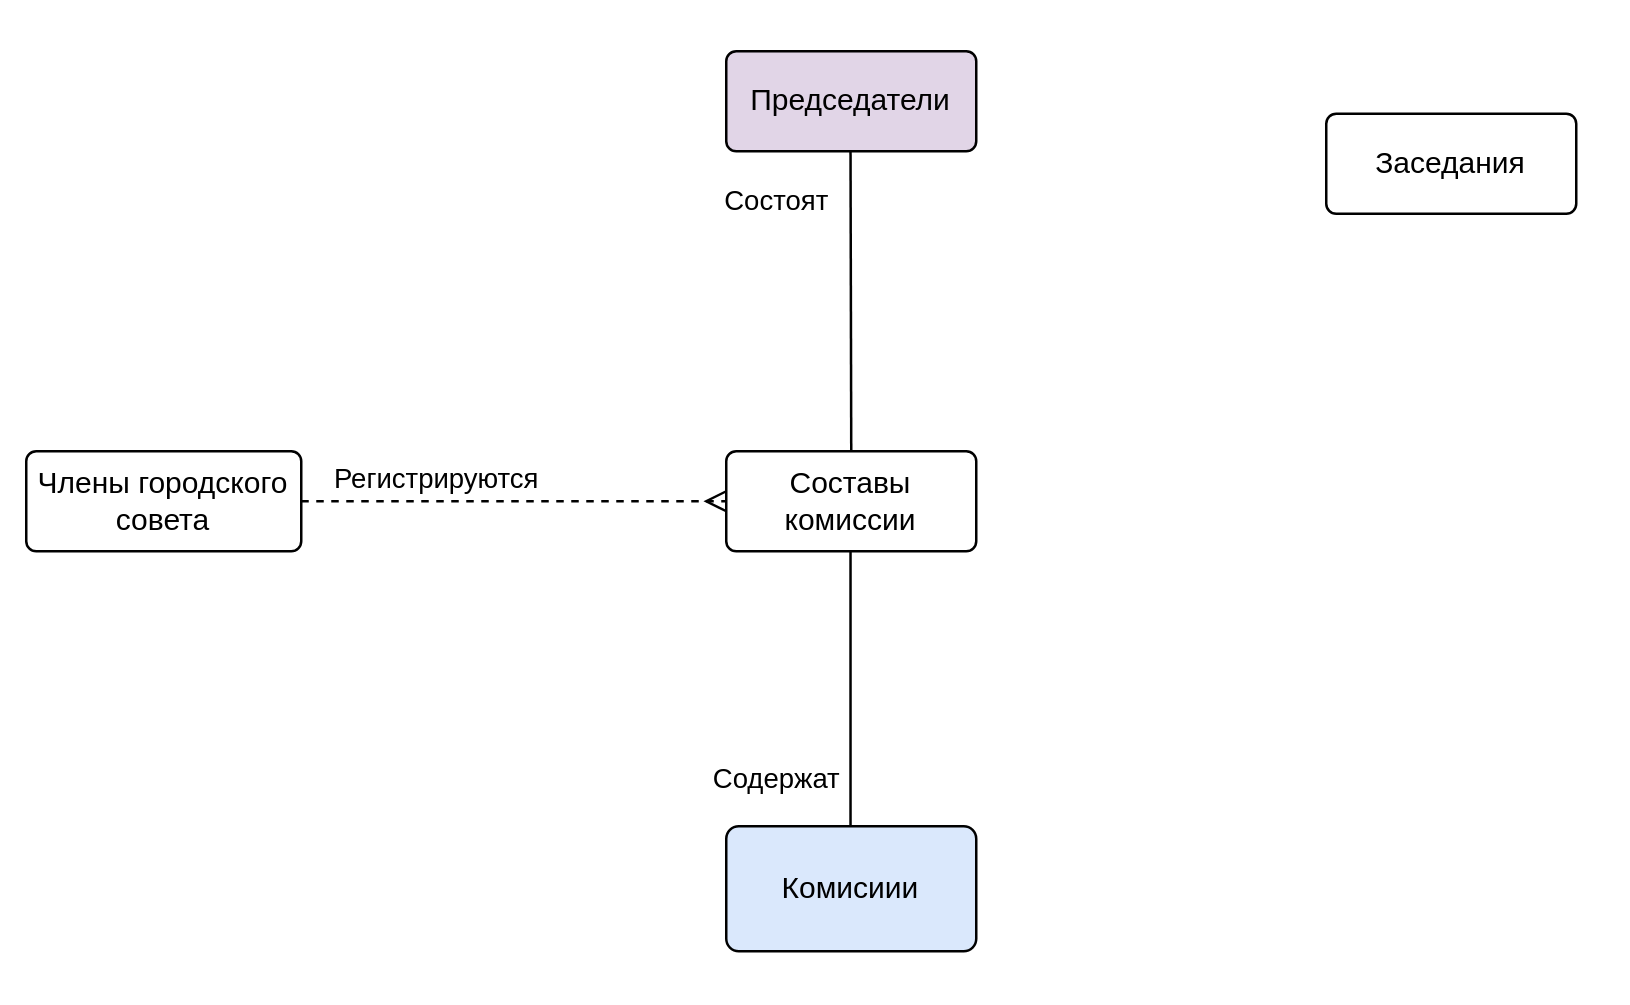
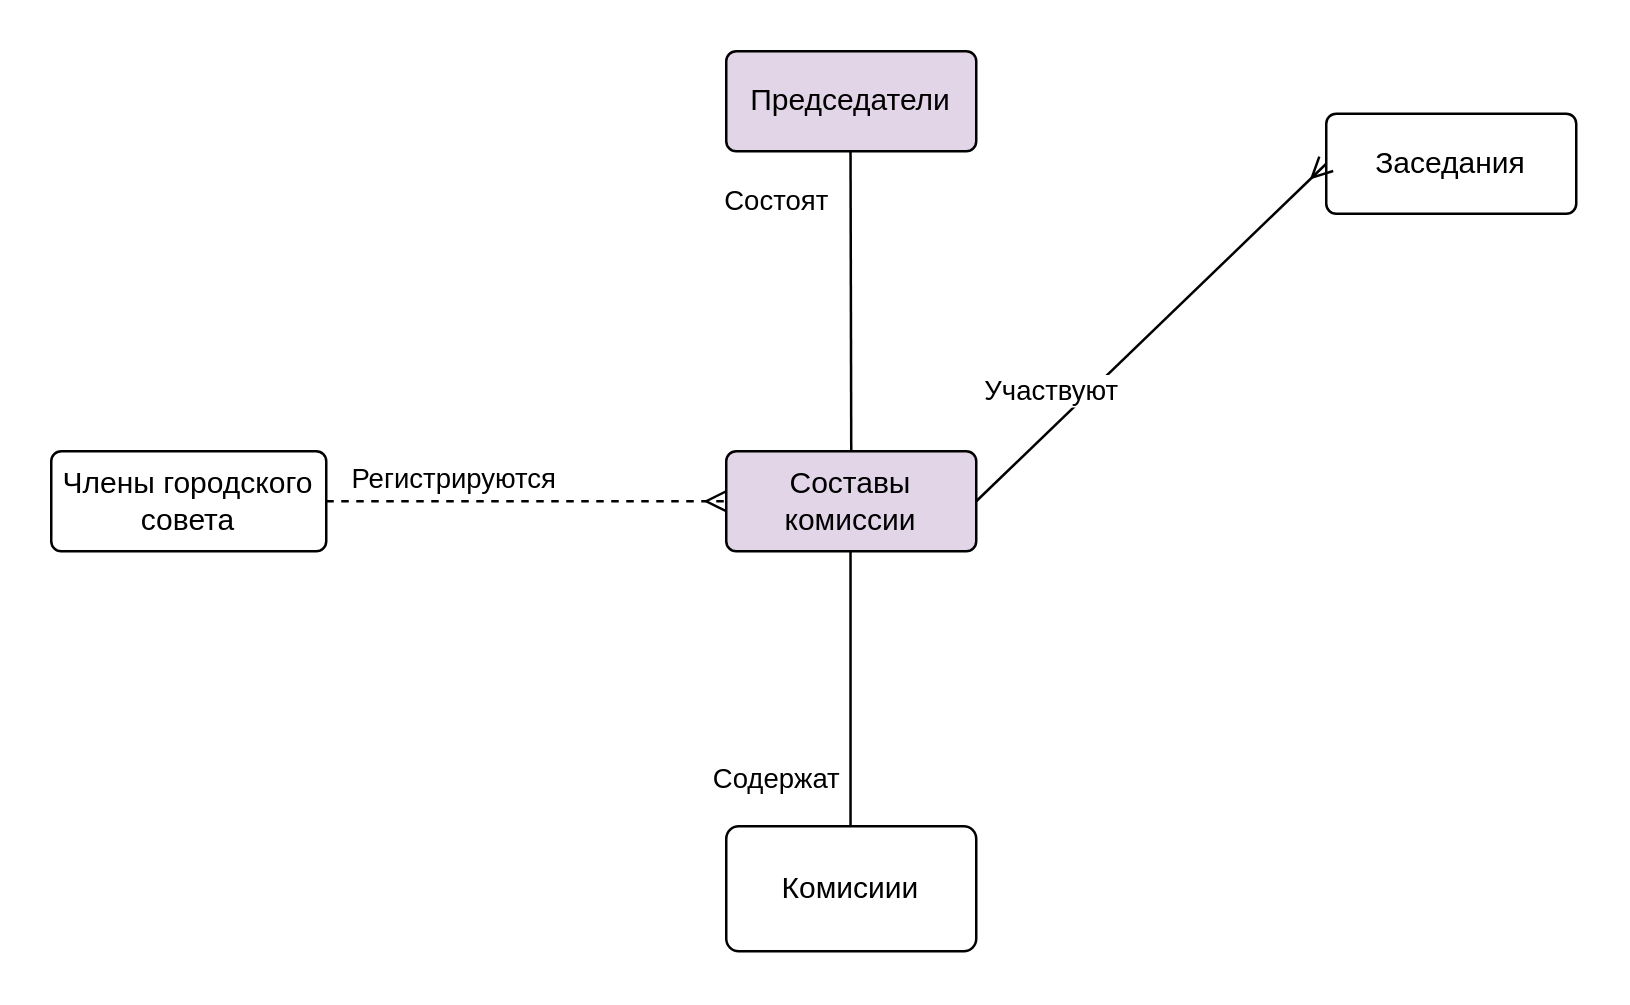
edge "Составы комиссии" -> "Заседания": added, label "Участвуют"
node "Члены городского совета": moved (164, 501) -> (189, 501)
node "Составы комиссии": fillcolor #ffffff -> #e1d5e7
node "Комисиии": fillcolor #dae8fc -> #ffffff
